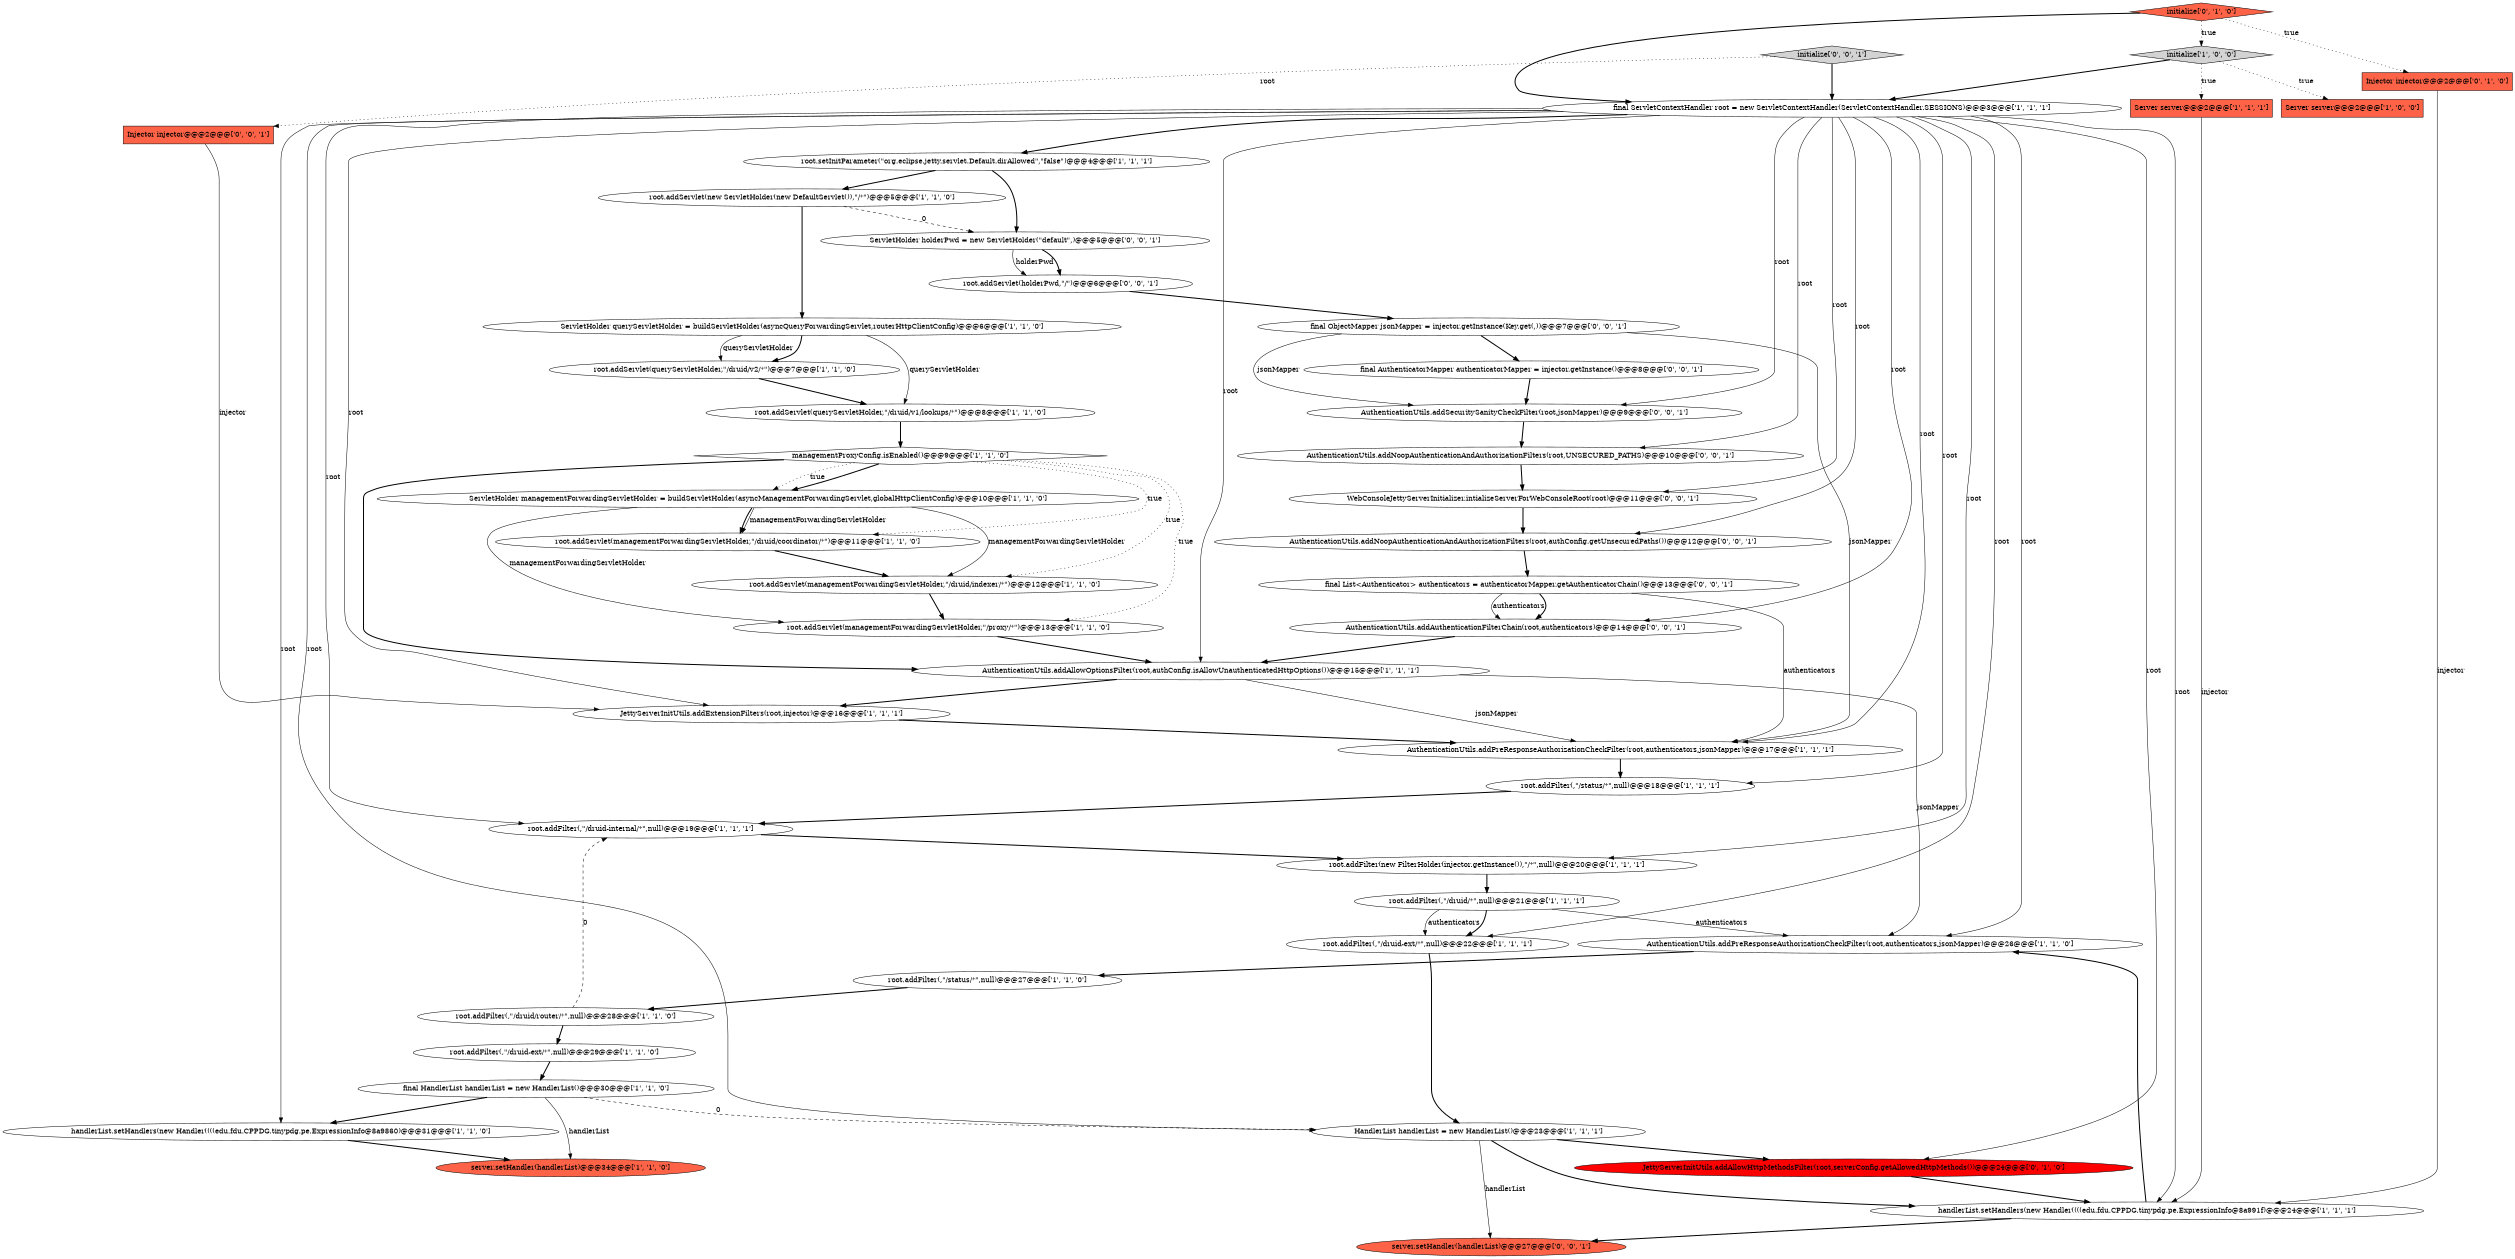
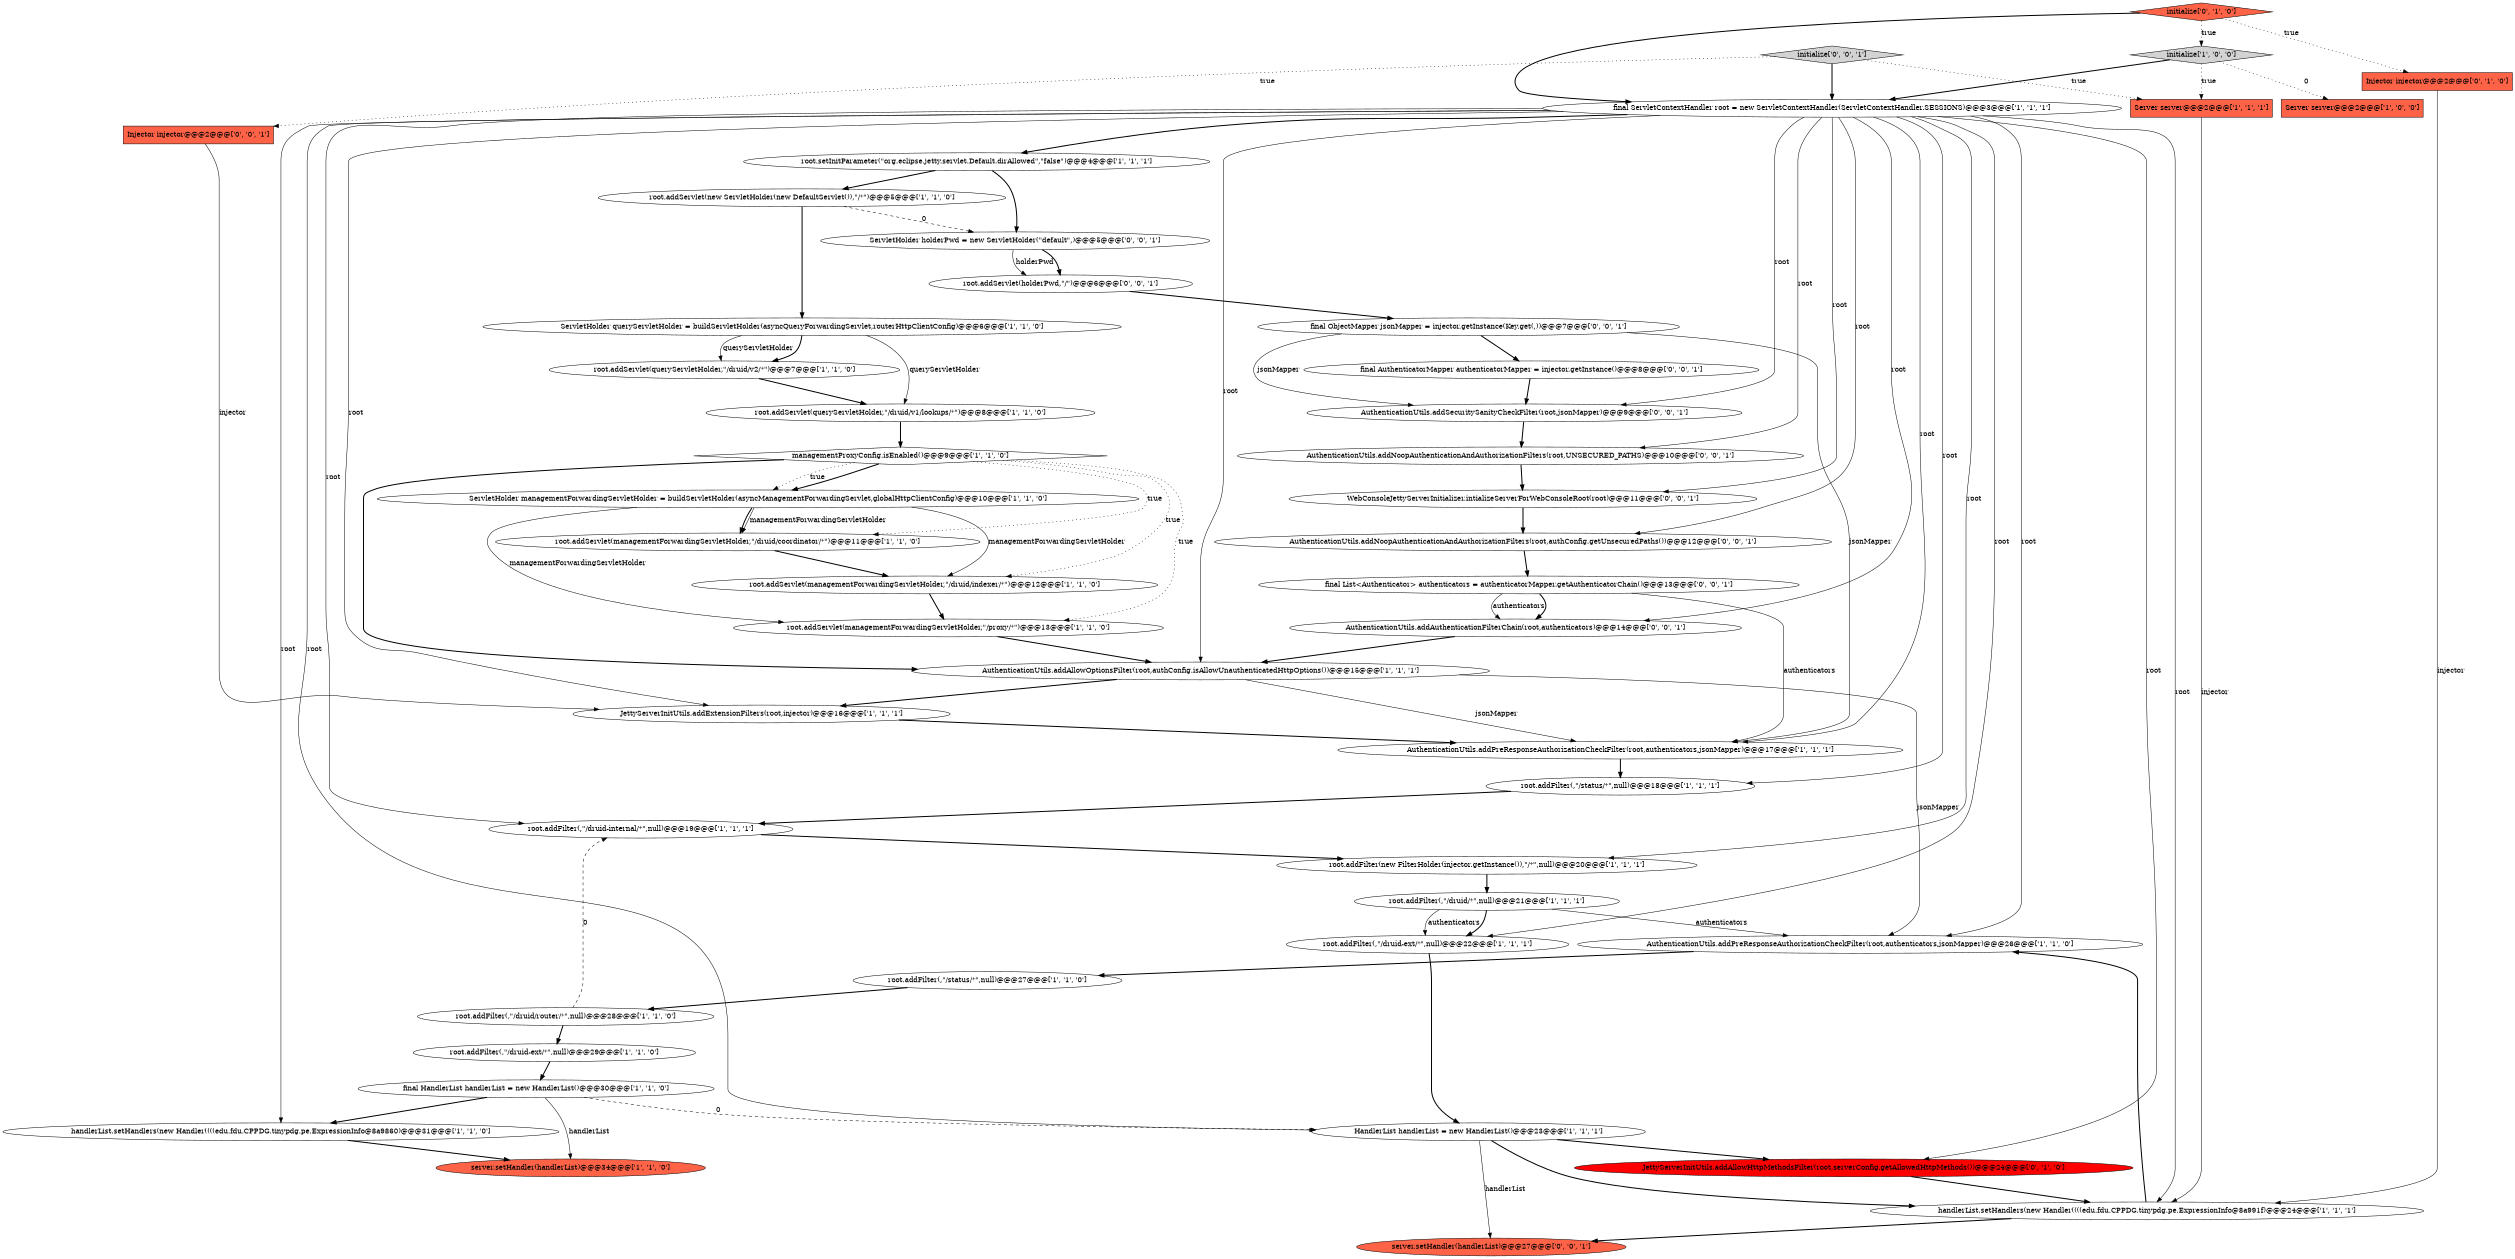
edge "initialize['0', '0', '1']" -> "Server server@@@2@@@['1', '1', '1']": added, label "true"
edge "initialize['0', '0', '1']" -> "Injector injector@@@2@@@['0', '0', '1']": label "root" -> "true"
edge "initialize['1', '0', '0']" -> "Server server@@@2@@@['1', '0', '0']": label "true" -> "0"
